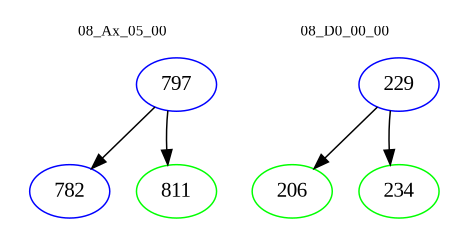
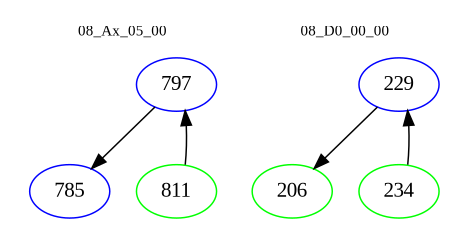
edge "797" -> "811": reversed
edge "229" -> "234": reversed
node "782": label "782" -> "785"
